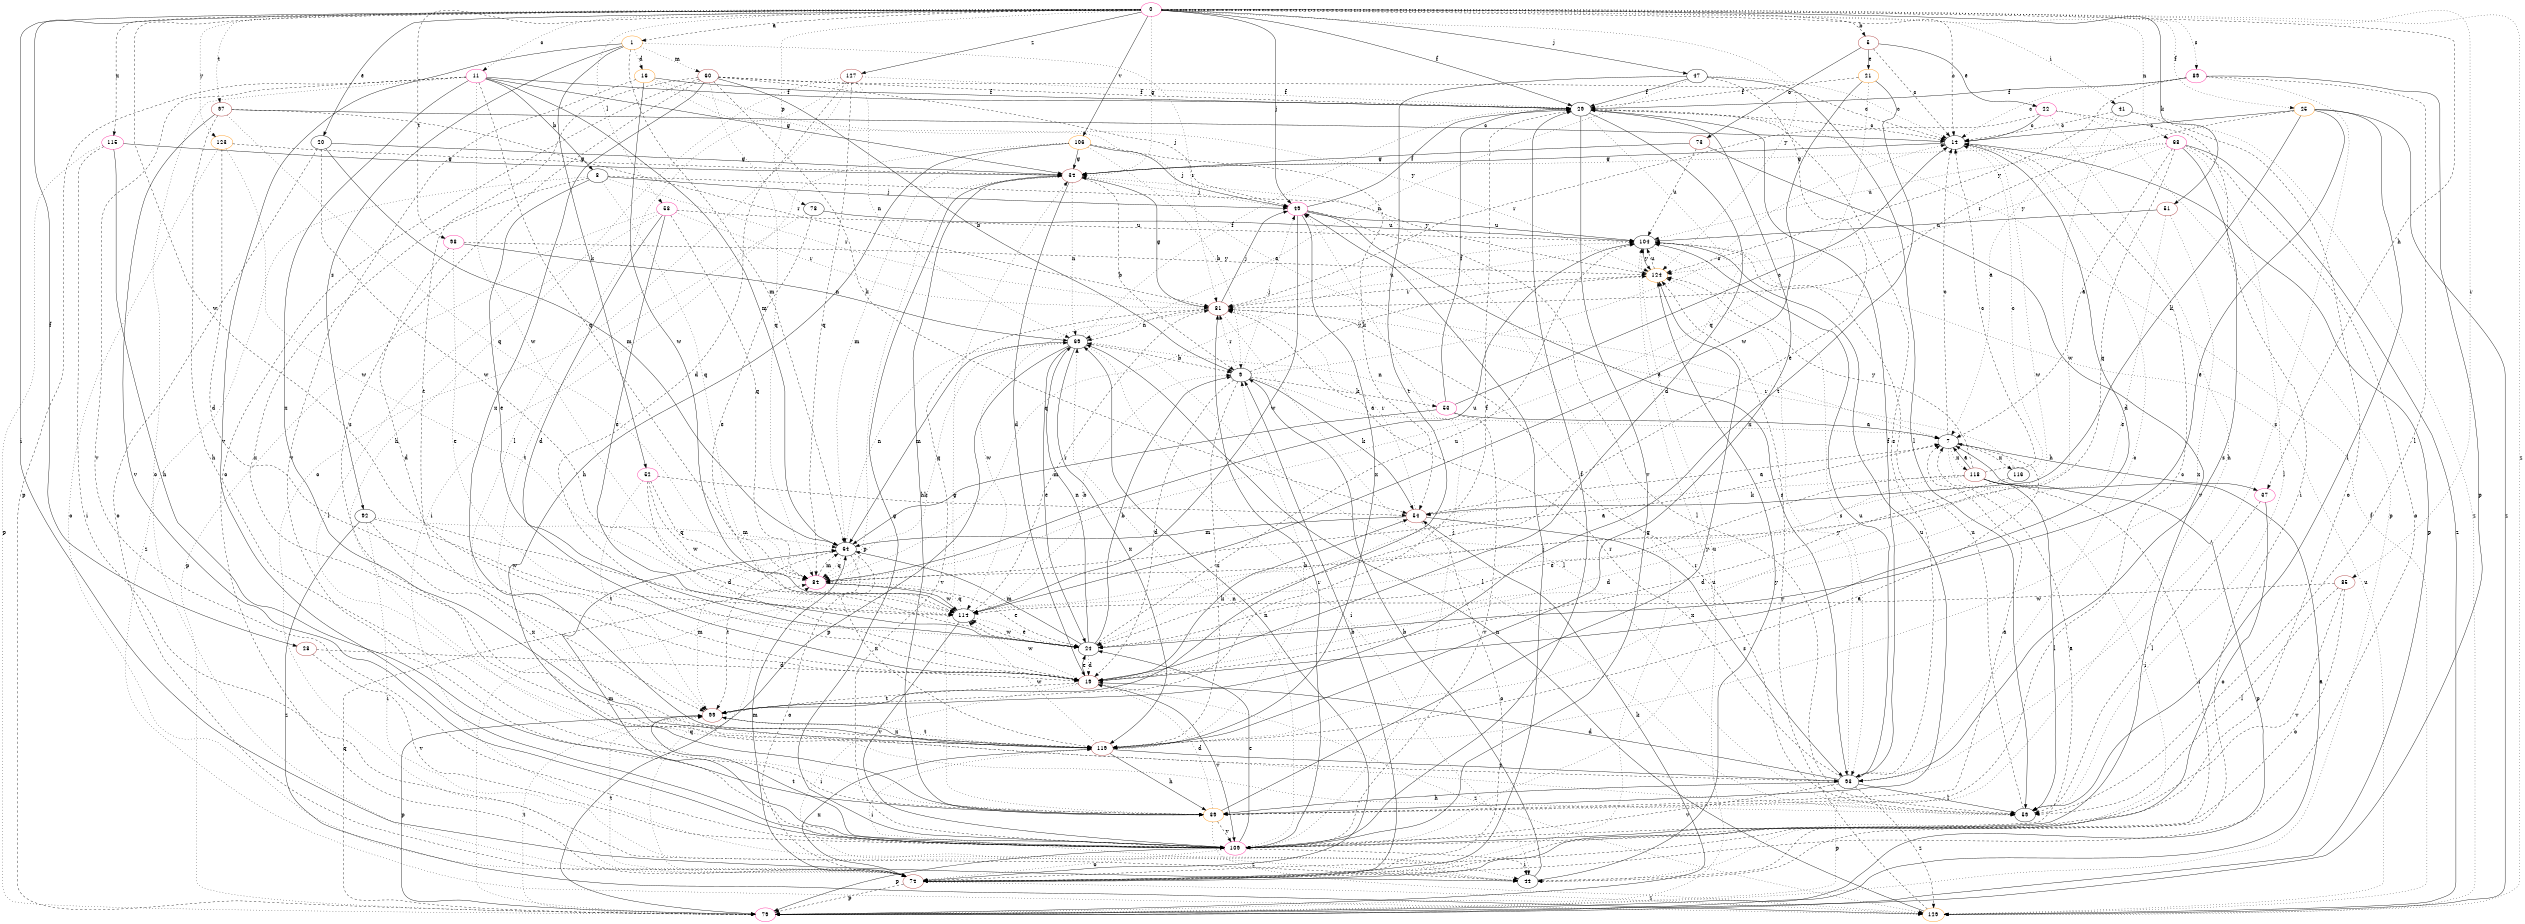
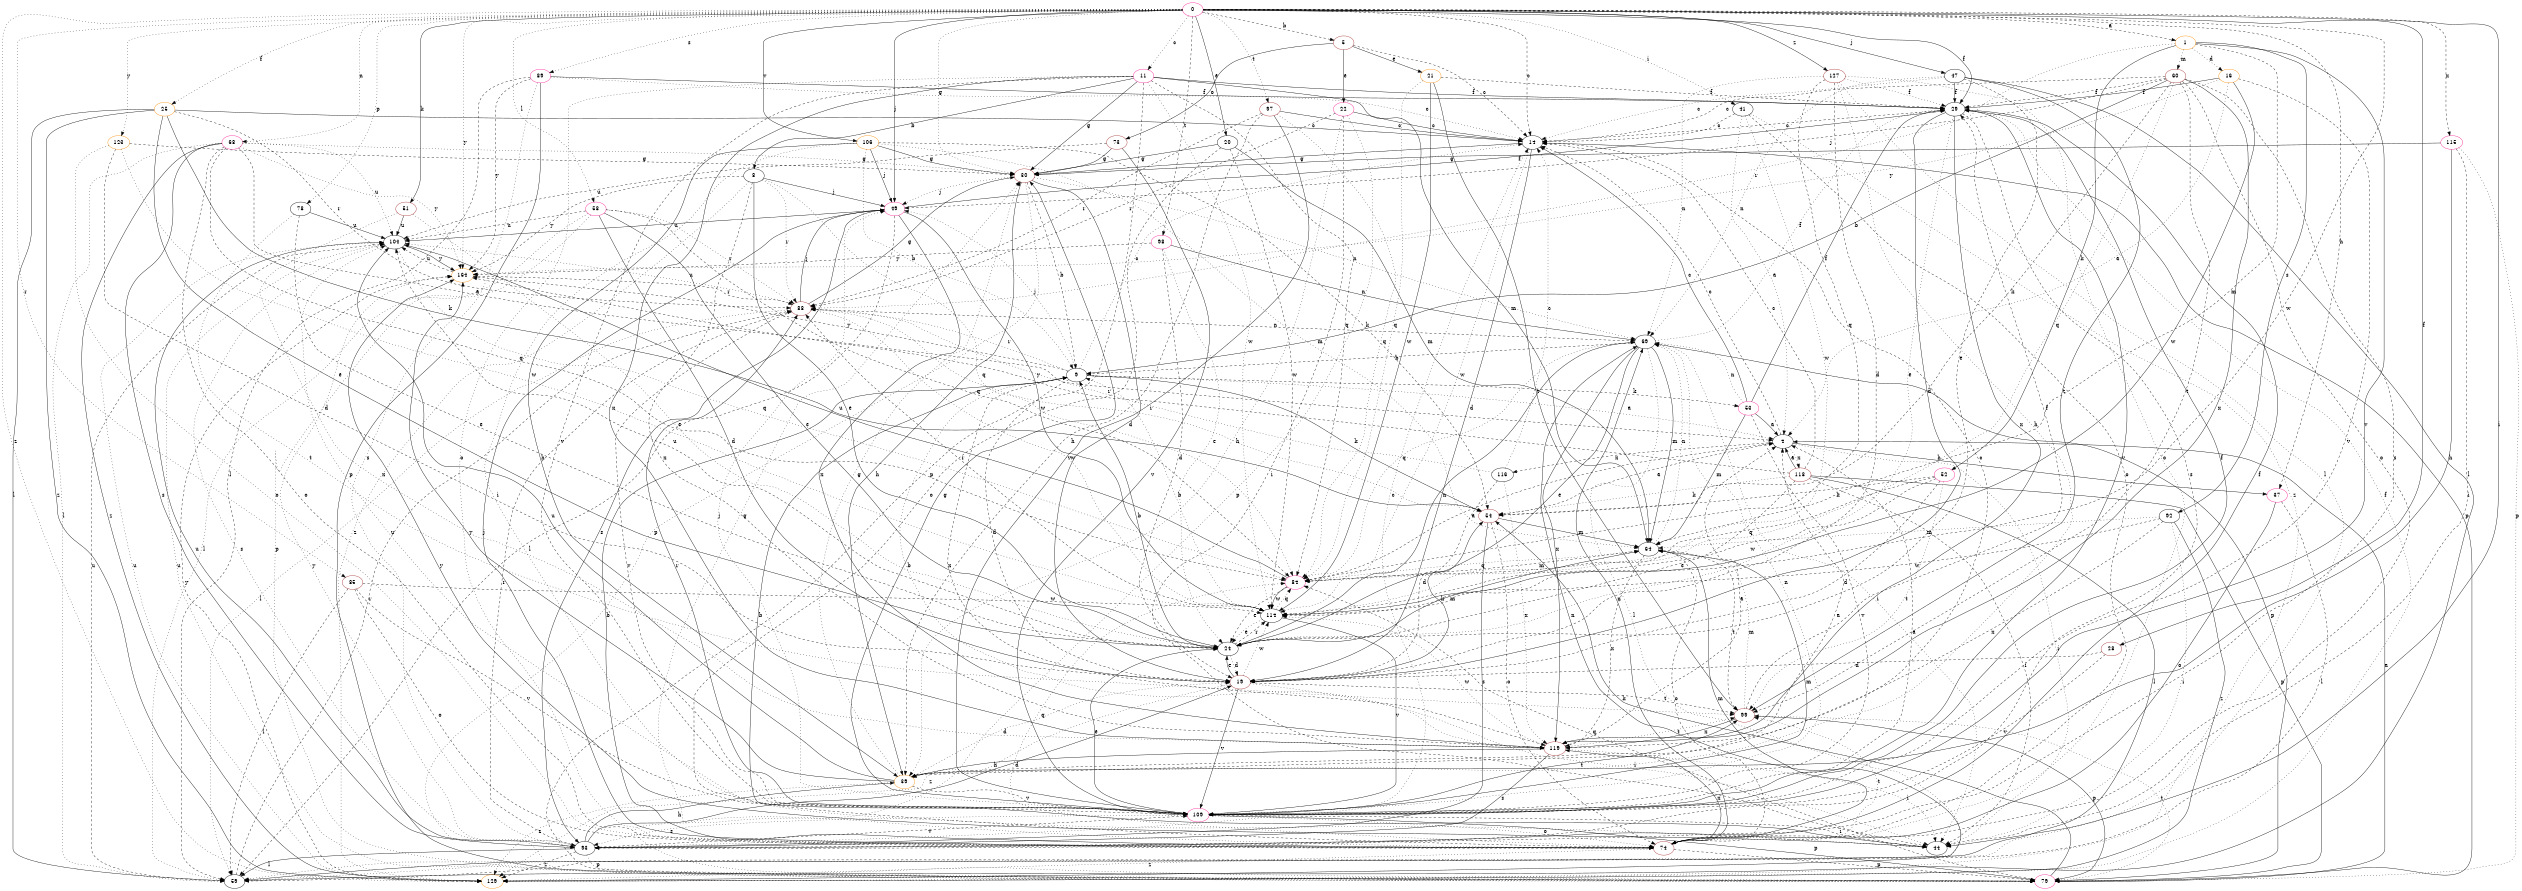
node "34": label "34" -> "30"
node "124": label "124" -> "164"
node "81": label "81" -> "88"
node "7": label "7" -> "4"
edge "118" -> "19": removed, label "d"
edge "24" -> "114": label "w" -> "r"
edge "109" -> "93": added, label "s"
